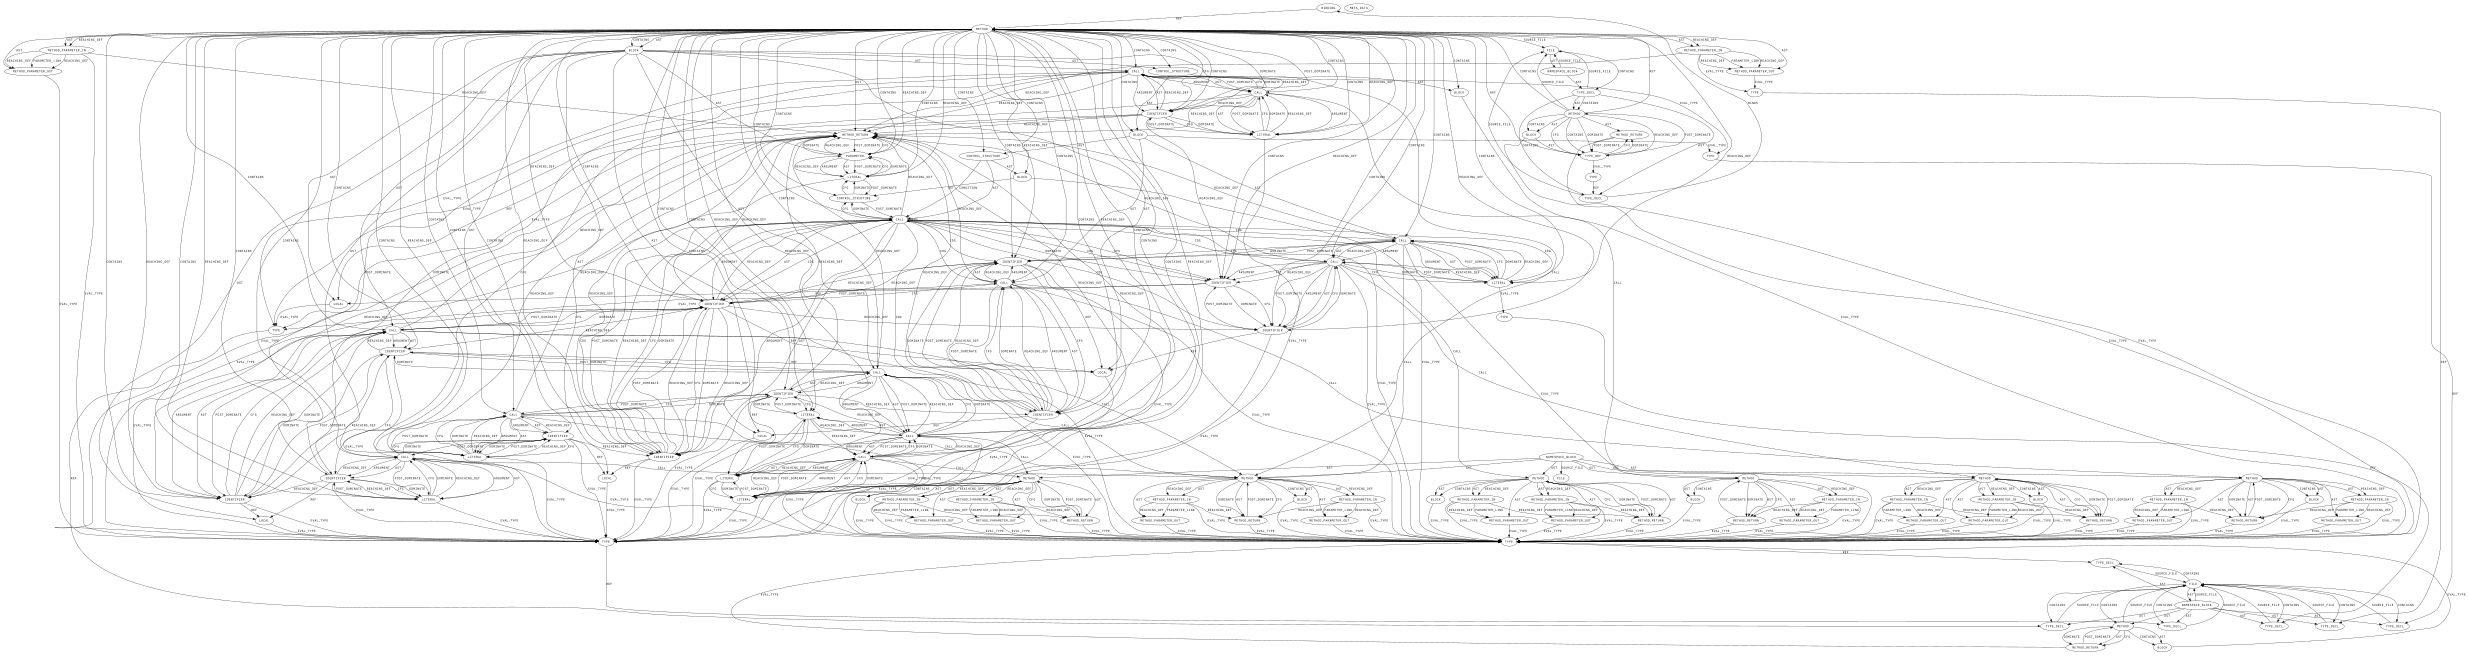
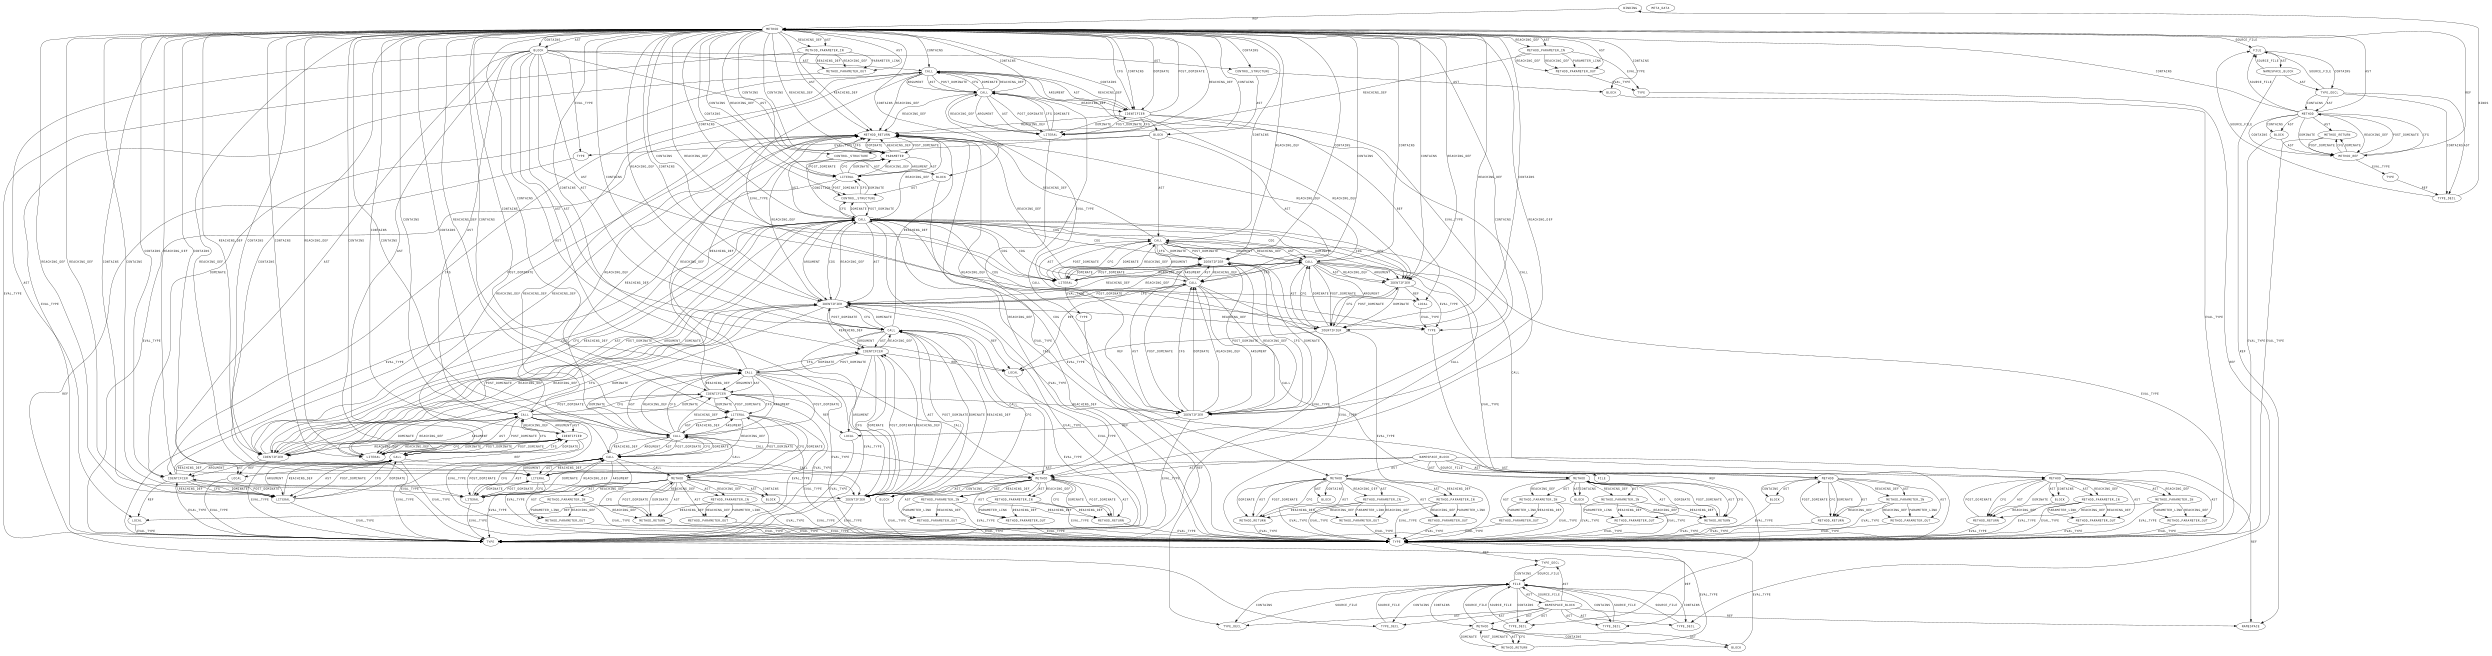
node "TYPE_REF": label "TYPE_REF" -> "METHOD_REF"
node "NAMESPACE": added
